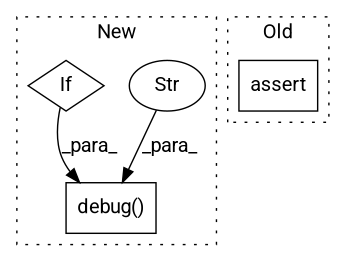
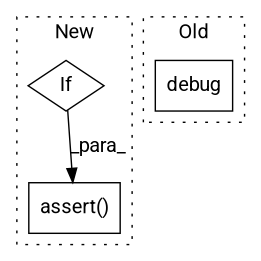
node "Str": removed
node "assert": label "assert" -> "debug"
node "debug()": label "debug()" -> "assert()"
